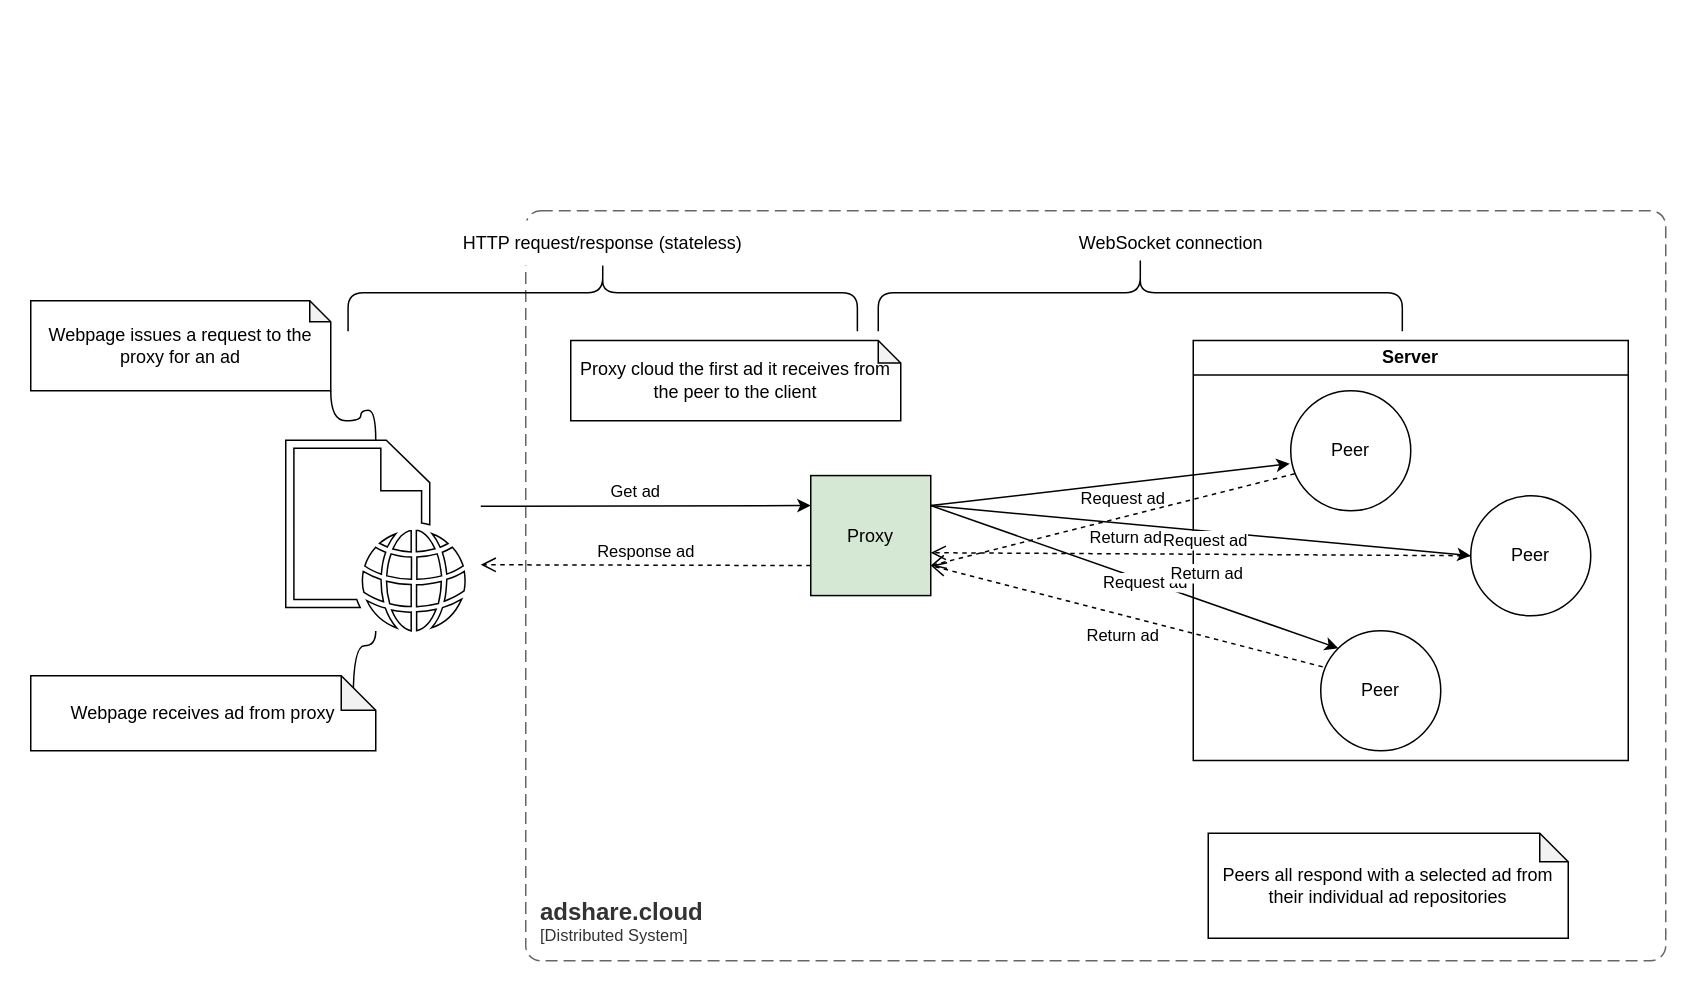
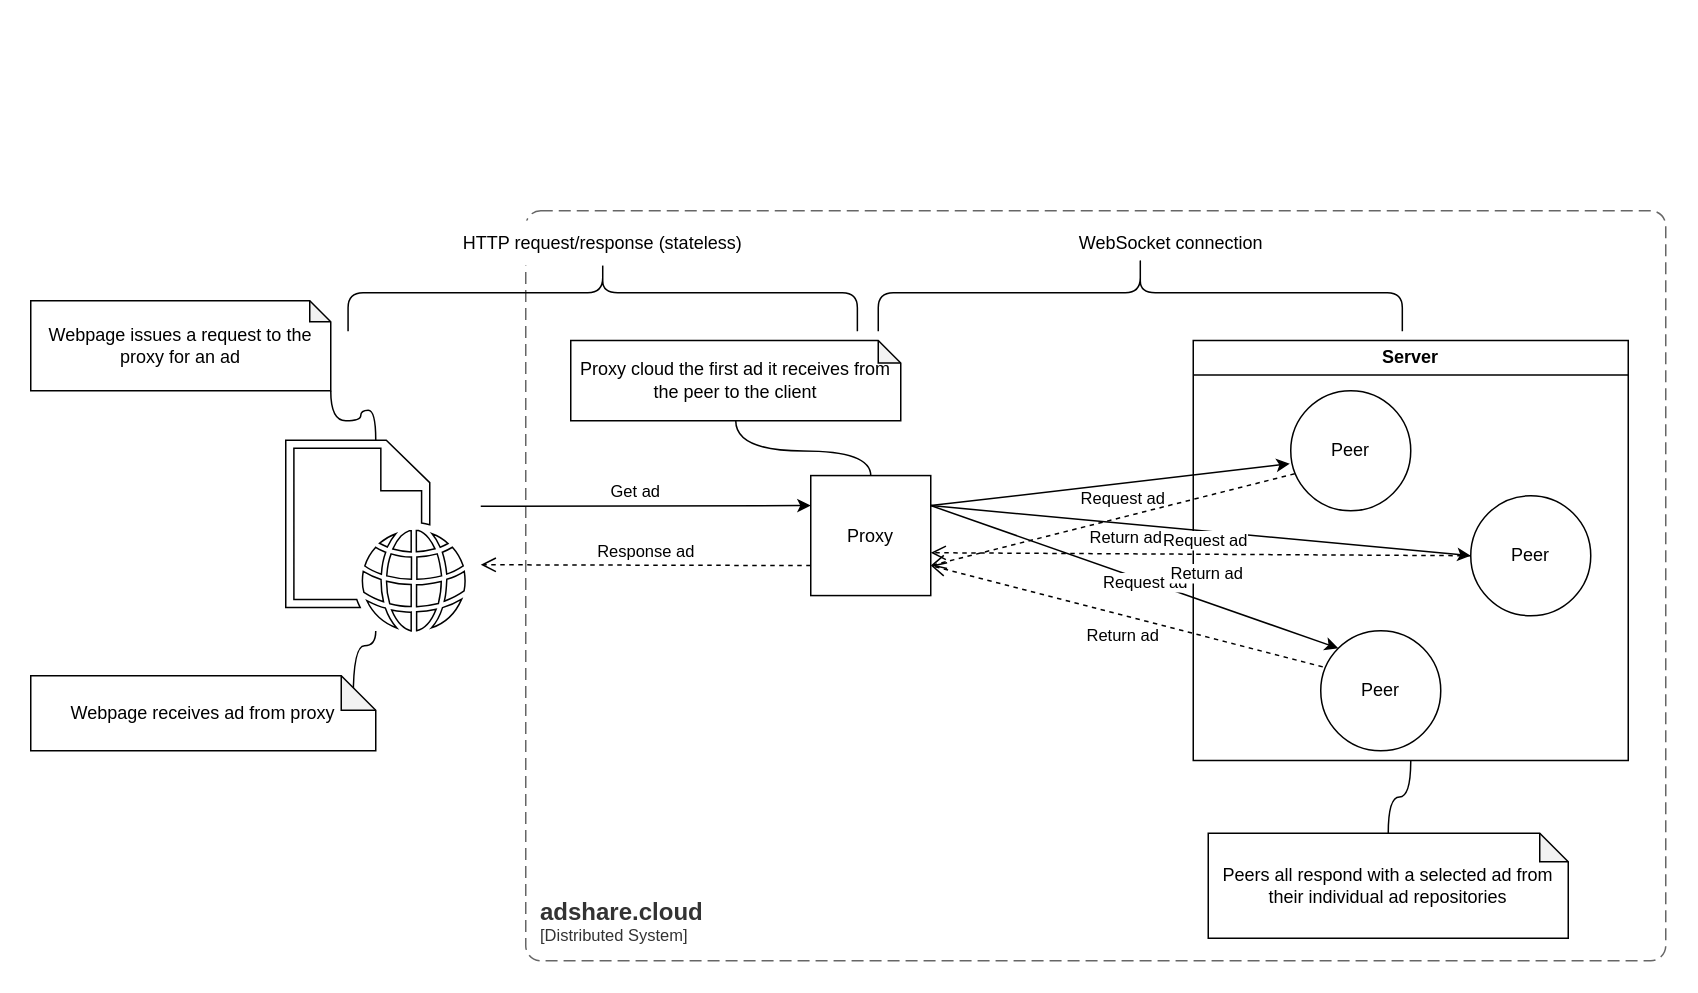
edge "Proxy cloud the first ad it receives from the peer to the client" -- "Proxy": added
node "Proxy": fillcolor #d5e8d4 -> #ffffff
edge "Server" -- "Peers all respond with a selected ad from their individual ad repositories": added
